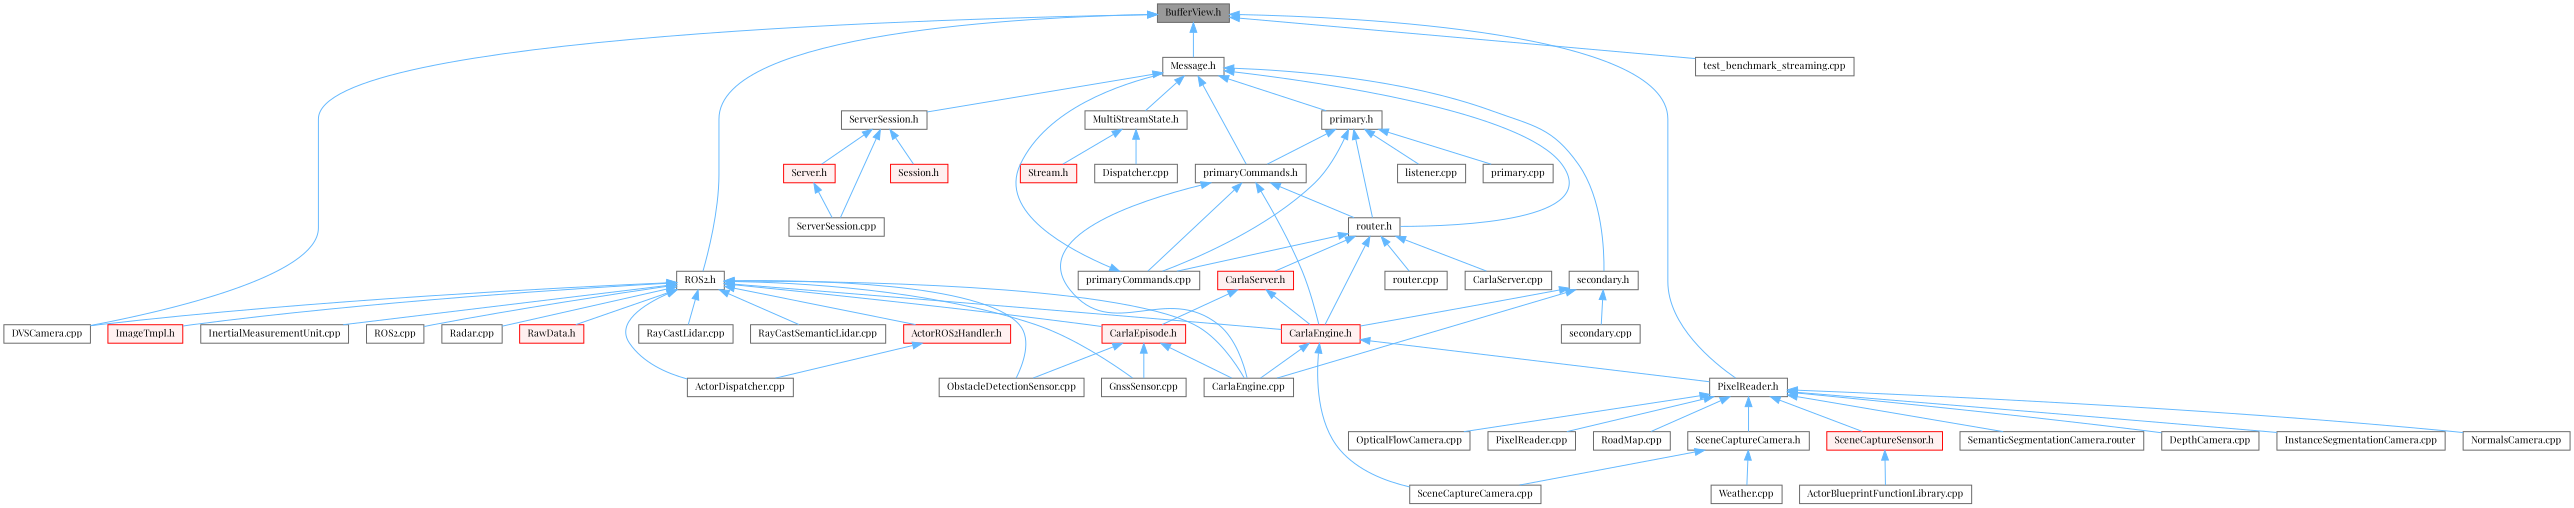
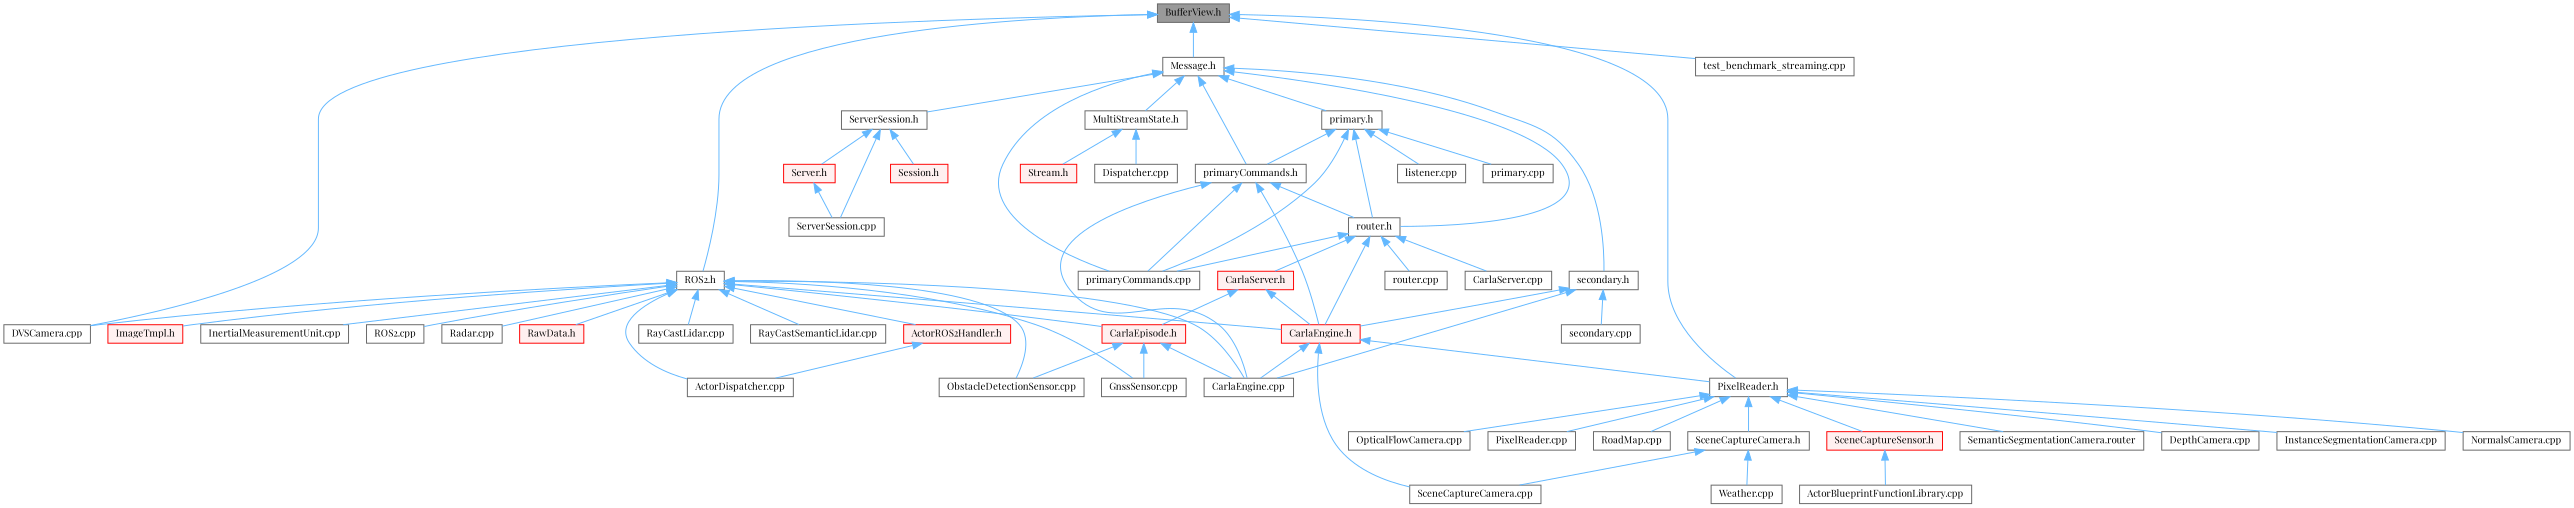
edge "Message.h" -> "primaryCommands.cpp": reversed
